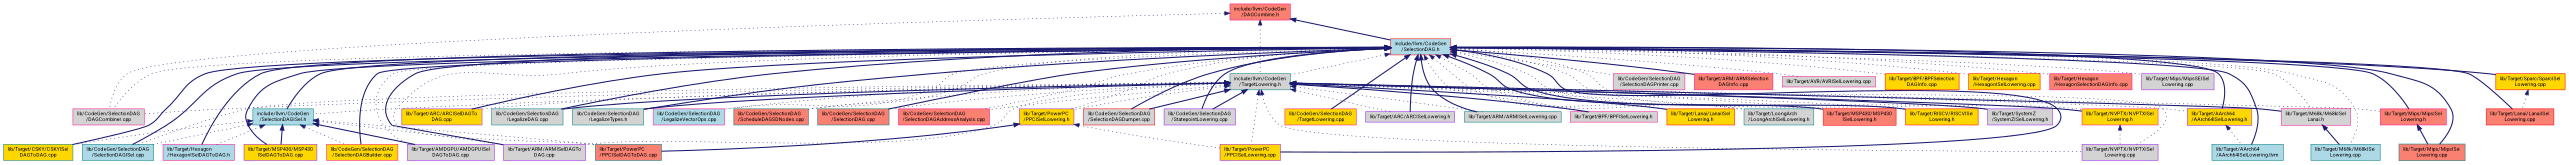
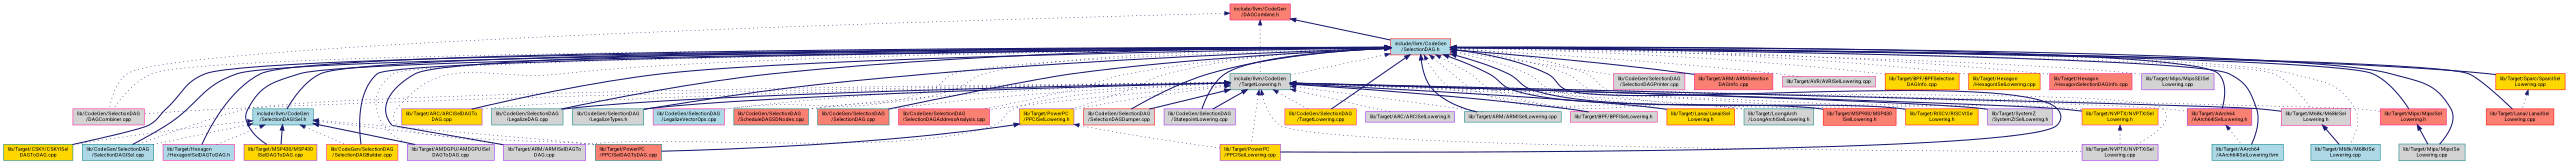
edge "lib/Target/ARC/ARCISelLowering.h" -> "include/llvm/CodeGen /SelectionDAG.h": removed
edge "include/llvm/CodeGen /SelectionDAGISel.h" -> "include/llvm/CodeGen /TargetLowering.h": now "lib/CodeGen/SelectionDAG /TargetLowering.cpp" -> "include/llvm/CodeGen /TargetLowering.h"
node "lib/Target/MSP430/MSP430 ISelLowering.h": label "lib/Target/MSP430/MSP430 ISelLowering.h" -> "lib/Target/MSP930/MSP430 ISelLowering.h"
node "lib/Target/AArch64 /AArch64ISelLowering.h": fillcolor gold -> salmon
node "lib/Target/M68k/M68kISel Lanai.h": label "lib/Target/M68k/M68kISel Lanai.h" -> "lib/Target/M68k/M68kISel Lowering.h"
node "lib/Target/Mips/MipsISel Lowering.cpp": fillcolor salmon -> lightgrey
